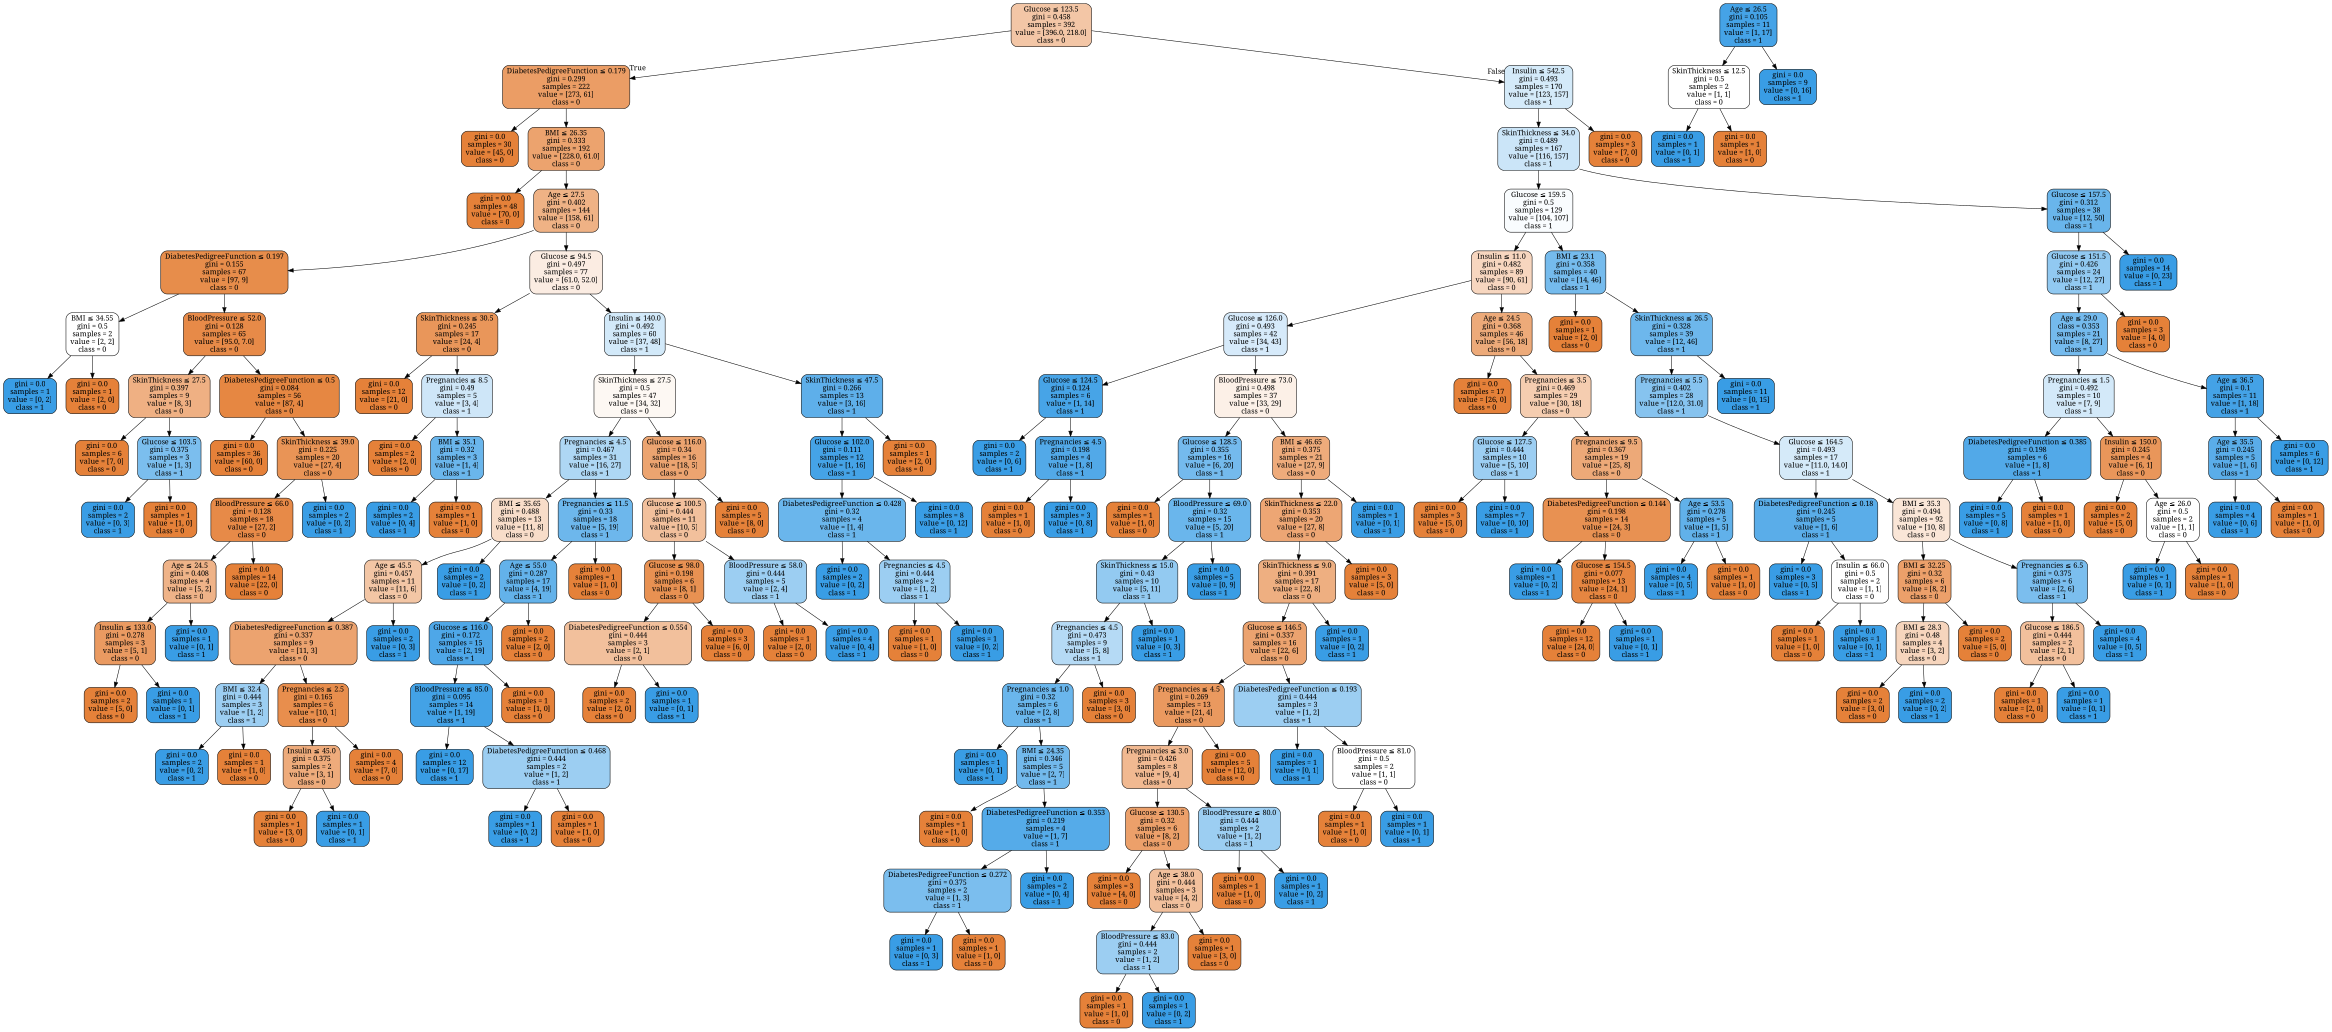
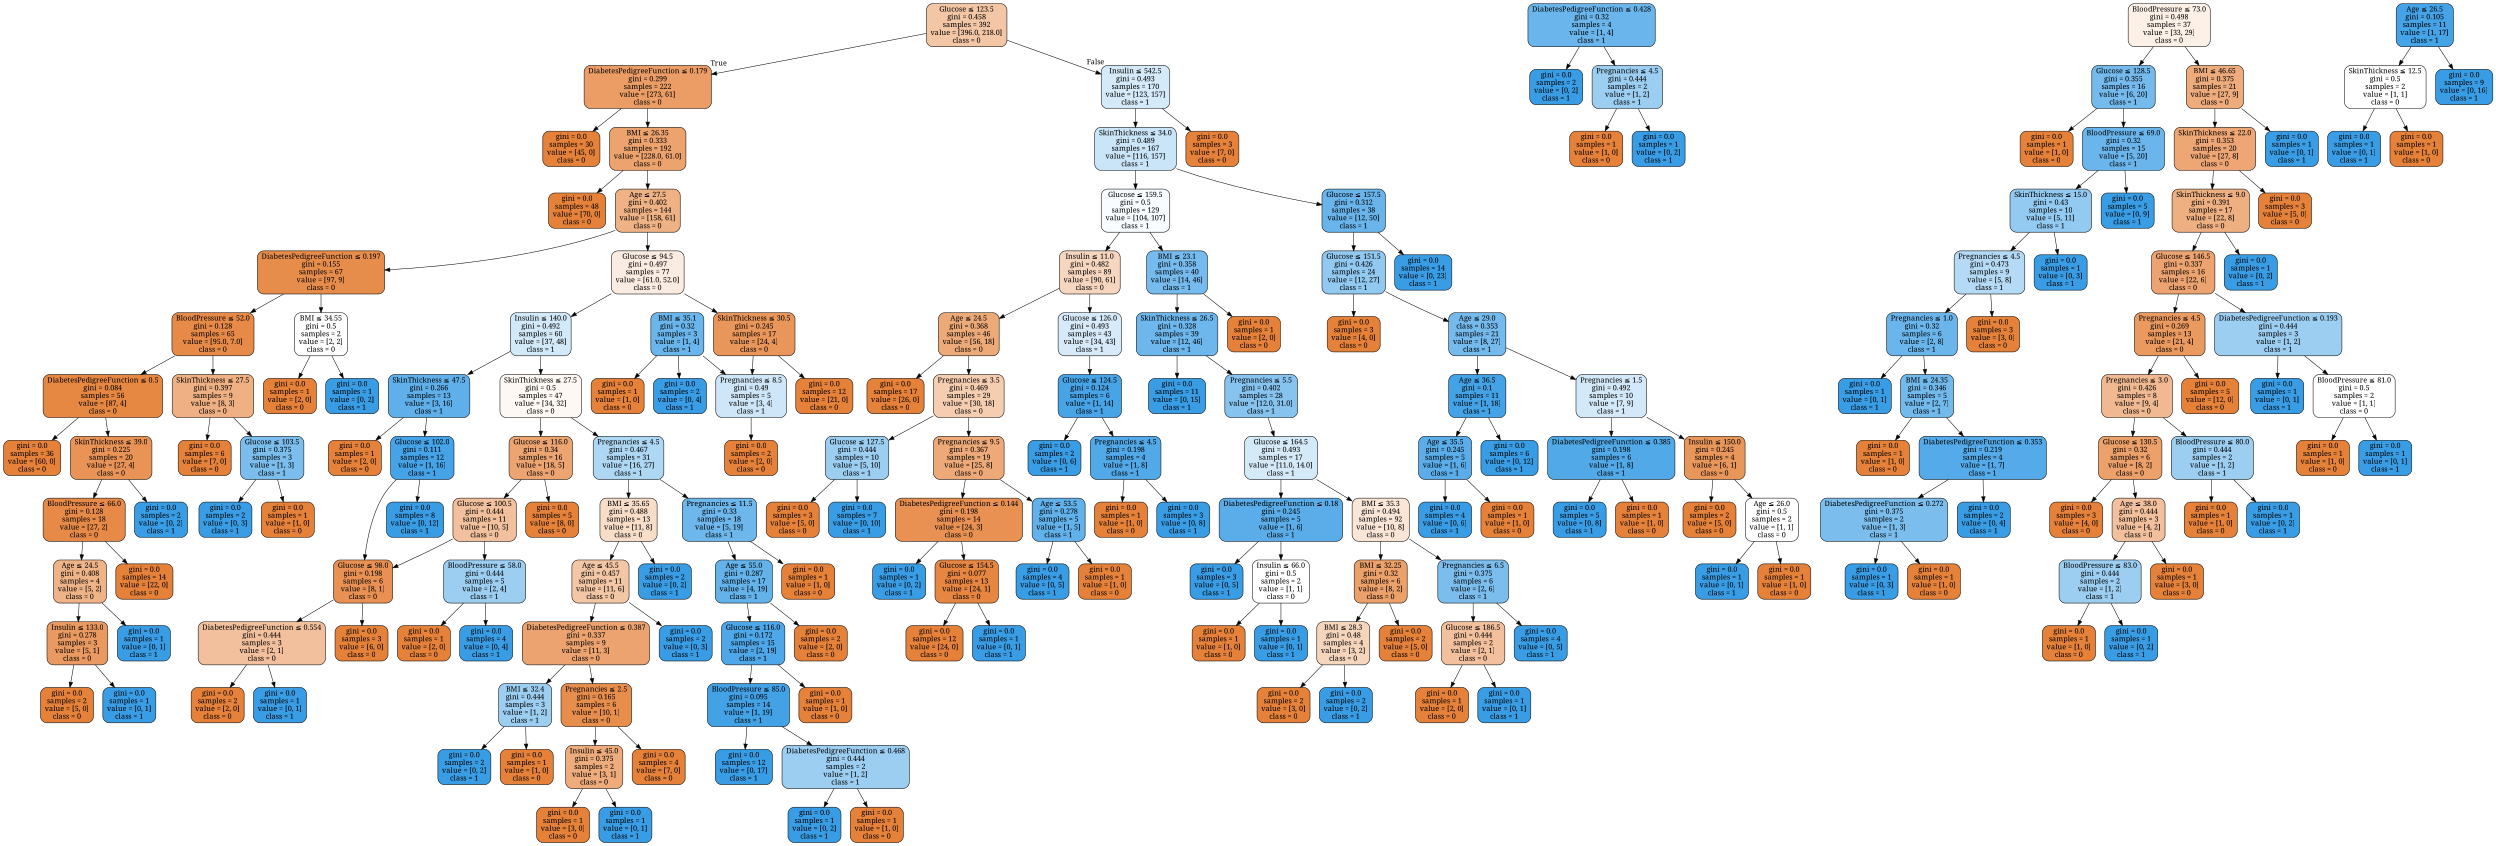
node "Glucose ≤ 126.0": text "samples = 42" -> "samples = 43"
edge "Glucose ≤ 126.0" -> "BloodPressure ≤ 73.0": removed
edge "Pregnancies ≤ 8.5" -> "BMI ≤ 35.1": reversed
edge "Glucose ≤ 102.0" -> "DiabetesPedigreeFunction ≤ 0.428": now "Glucose ≤ 102.0" -> "Glucose ≤ 98.0"
